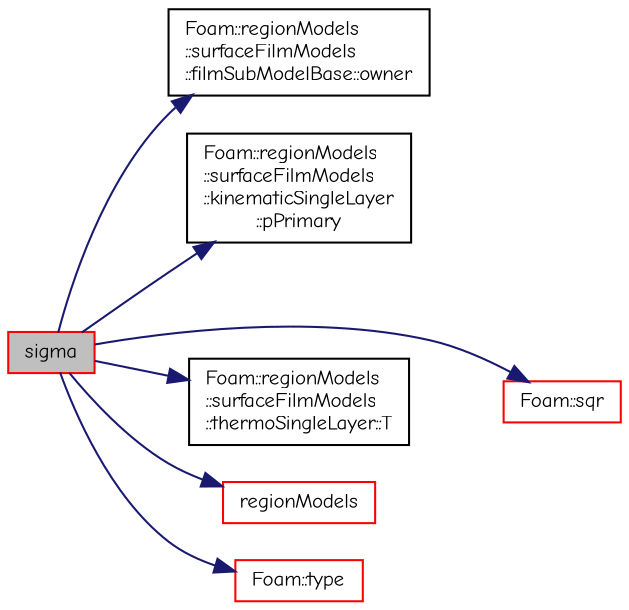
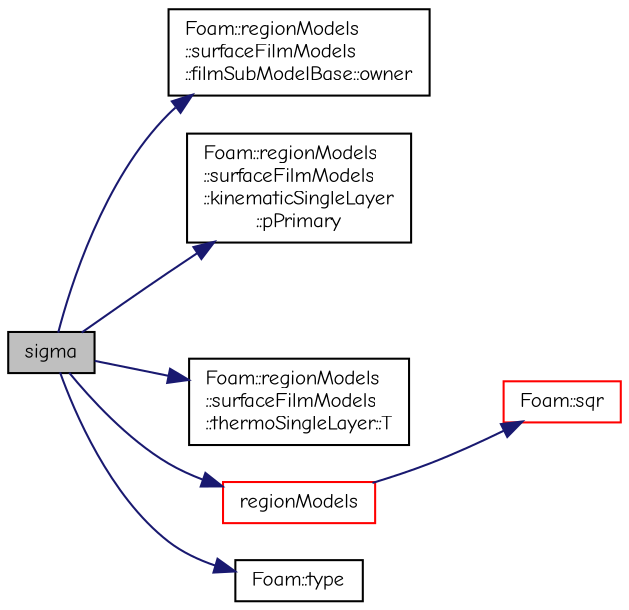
edge "sigma" -> "Foam::sqr": now "regionModels" -> "Foam::sqr"
node "sigma": color red -> black
node "Foam::type": color red -> black
